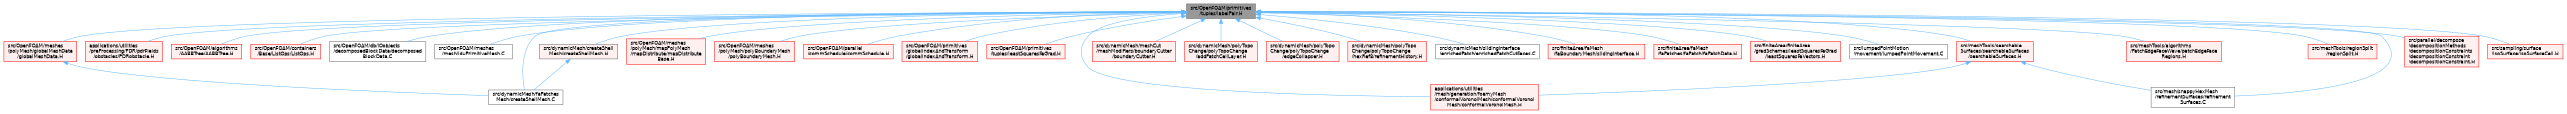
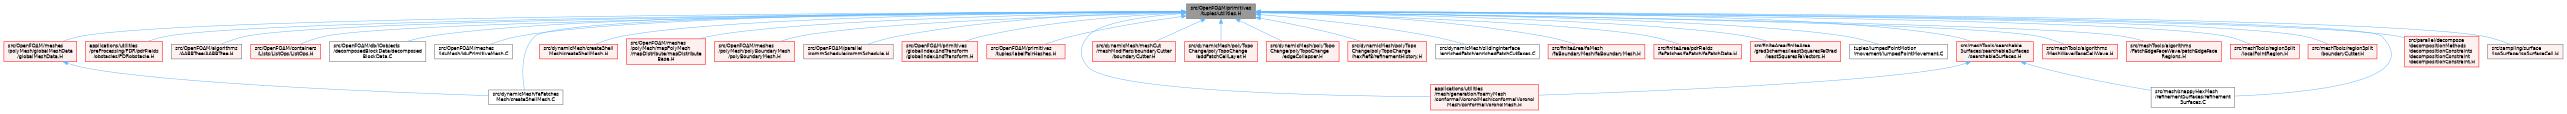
node "src/OpenFOAM/primitives /tuples/labelPair.H": label "src/OpenFOAM/primitives /tuples/labelPair.H" -> "src/OpenFOAM/primitives /tuples/utilities.H"
node "src/OpenFOAM/algorithms /AABBTree/AABBTree.H": color red -> grey40
node "src/OpenFOAM/containers /Base/ListOps/ListOps.H": label "src/OpenFOAM/containers /Base/ListOps/ListOps.H" -> "src/OpenFOAM/containers /Lists/ListOps/ListOps.H"
node "src/OpenFOAM/meshes /mesh/lduPrimitiveMesh.C": label "src/OpenFOAM/meshes /mesh/lduPrimitiveMesh.C" -> "src/OpenFOAM/meshes /lduMesh/lduPrimitiveMesh.C"
node "src/dynamicMesh/createShell Mesh/createShellMesh.H": color grey40 -> red
node "src/OpenFOAM/parallel /commSchedule/commSchedule.H": color red -> grey40
node "src/OpenFOAM/primitives /tuples/leastSquaresFaGrad.H": label "src/OpenFOAM/primitives /tuples/leastSquaresFaGrad.H" -> "src/OpenFOAM/primitives /tuples/labelPairHashes.H"
node "src/finiteArea/faMesh /faBoundaryMesh/slidingInterface.H": label "src/finiteArea/faMesh /faBoundaryMesh/slidingInterface.H" -> "src/finiteArea/faMesh /faBoundaryMesh/faBoundaryMesh.H"
node "src/finiteArea/faMesh /faPatches/faPatch/faPatchData.H": label "src/finiteArea/faMesh /faPatches/faPatch/faPatchData.H" -> "src/finiteArea/pdrFields /faPatches/faPatch/faPatchData.H"
node "src/lumpedPointMotion /movement/lumpedPointMovement.C": label "src/lumpedPointMotion /movement/lumpedPointMovement.C" -> "tuples/lumpedPointMotion /movement/lumpedPointMovement.C"
node "src/meshTools/algorithms /MeshWave/FaceCellWave.H": added
node "src/meshTools/regionSplit /localPointRegion.H": added
node "src/meshTools/regionSplit /regionSplit.H": label "src/meshTools/regionSplit /regionSplit.H" -> "src/meshTools/regionSplit /boundaryCutter.H"
node "src/sampling/surface /isoSurface/isoSurfaceCell.H": color red -> grey40
edge "src/dynamicMesh/faPatches Mesh/createShellMesh.C" -> "src/dynamicMesh/createShell Mesh/createShellMesh.H": removed
